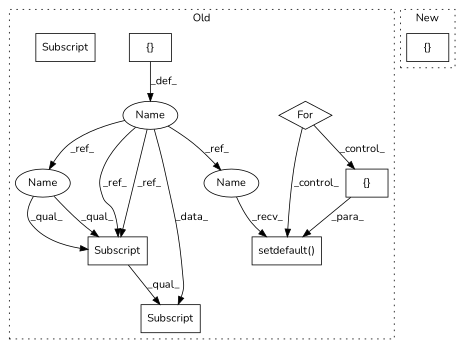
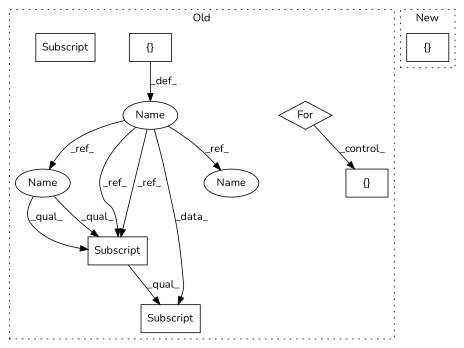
node "setdefault()": removed
